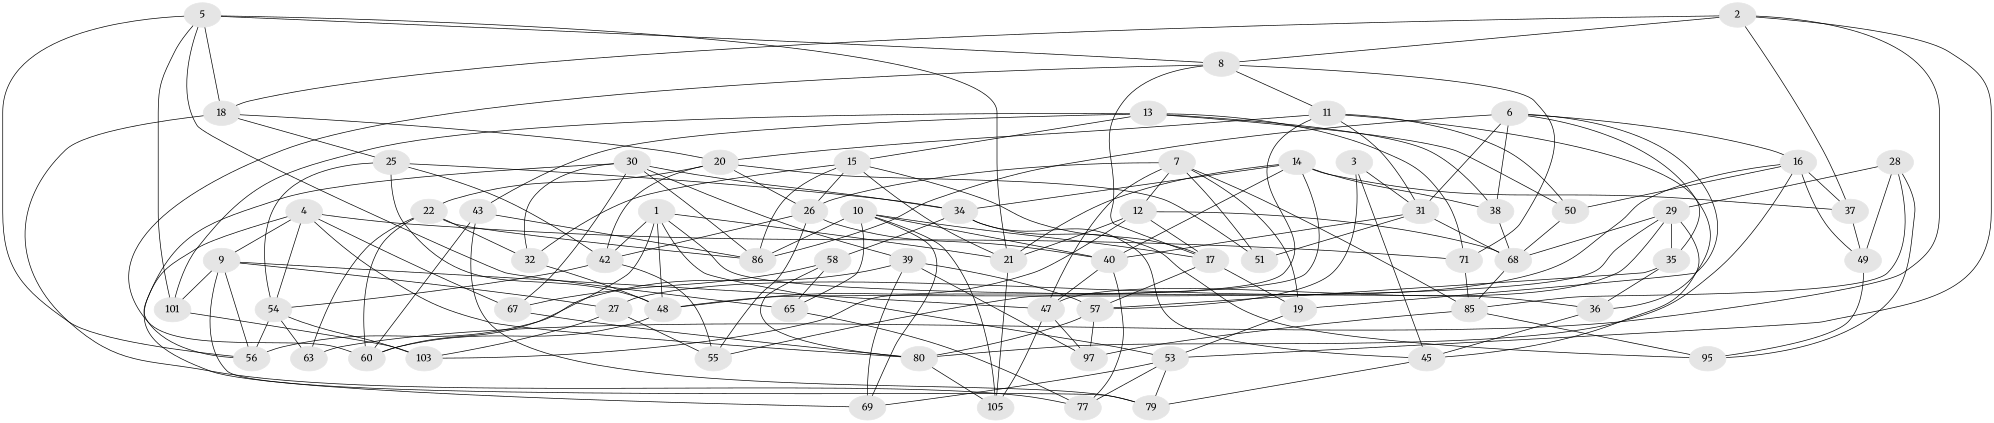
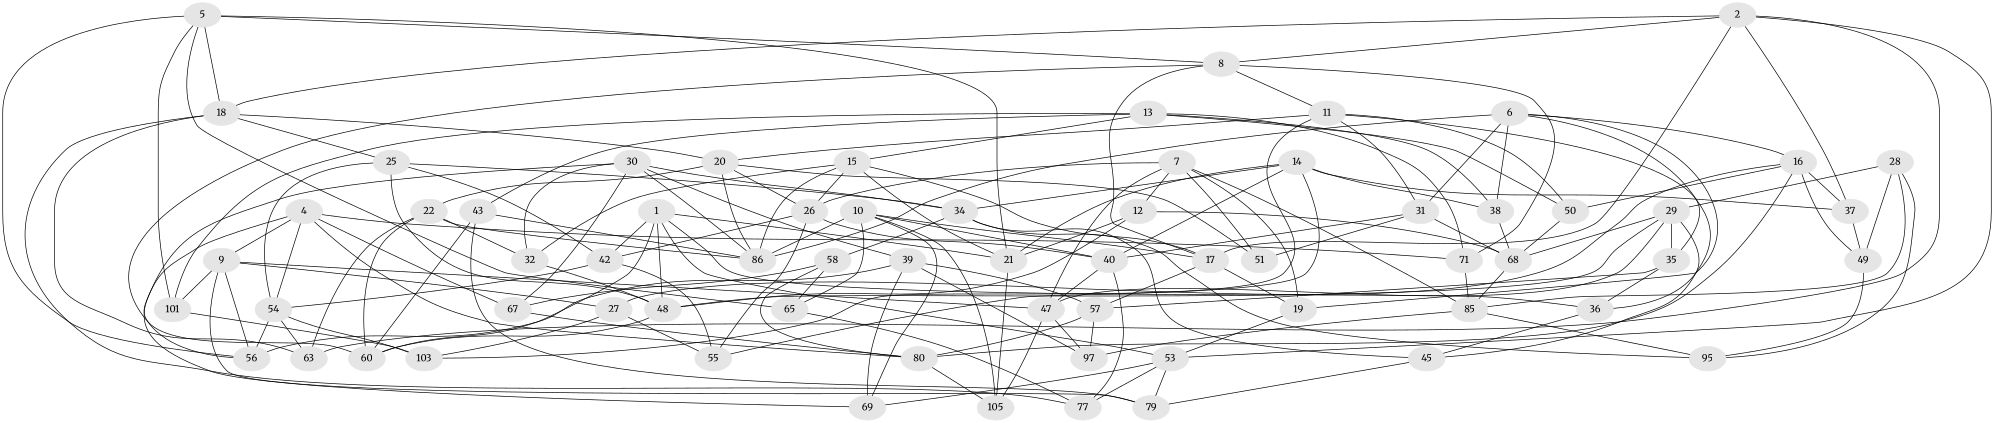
node "3": removed
edge "20" -- "42": now "20" -- "86"
edge "12" -- "17": now "2" -- "17"
edge "18" -- "63": added
